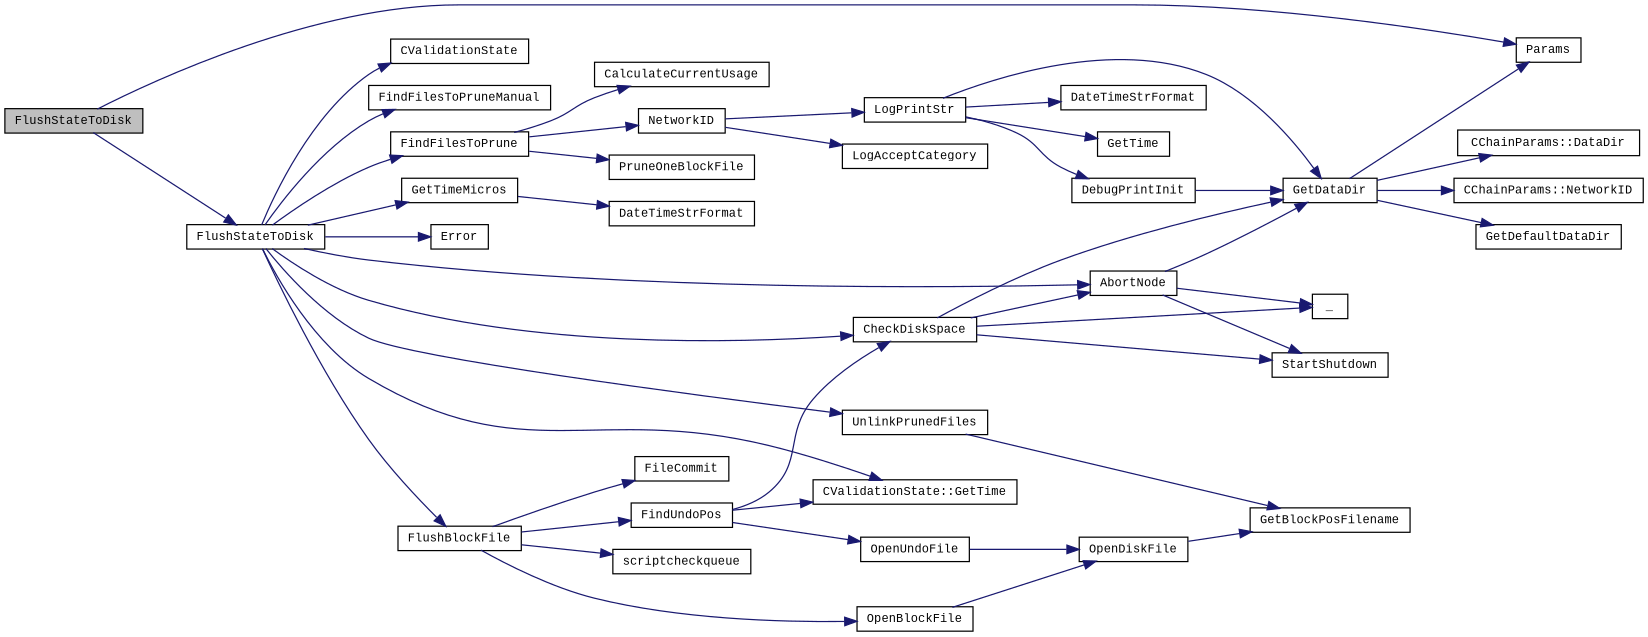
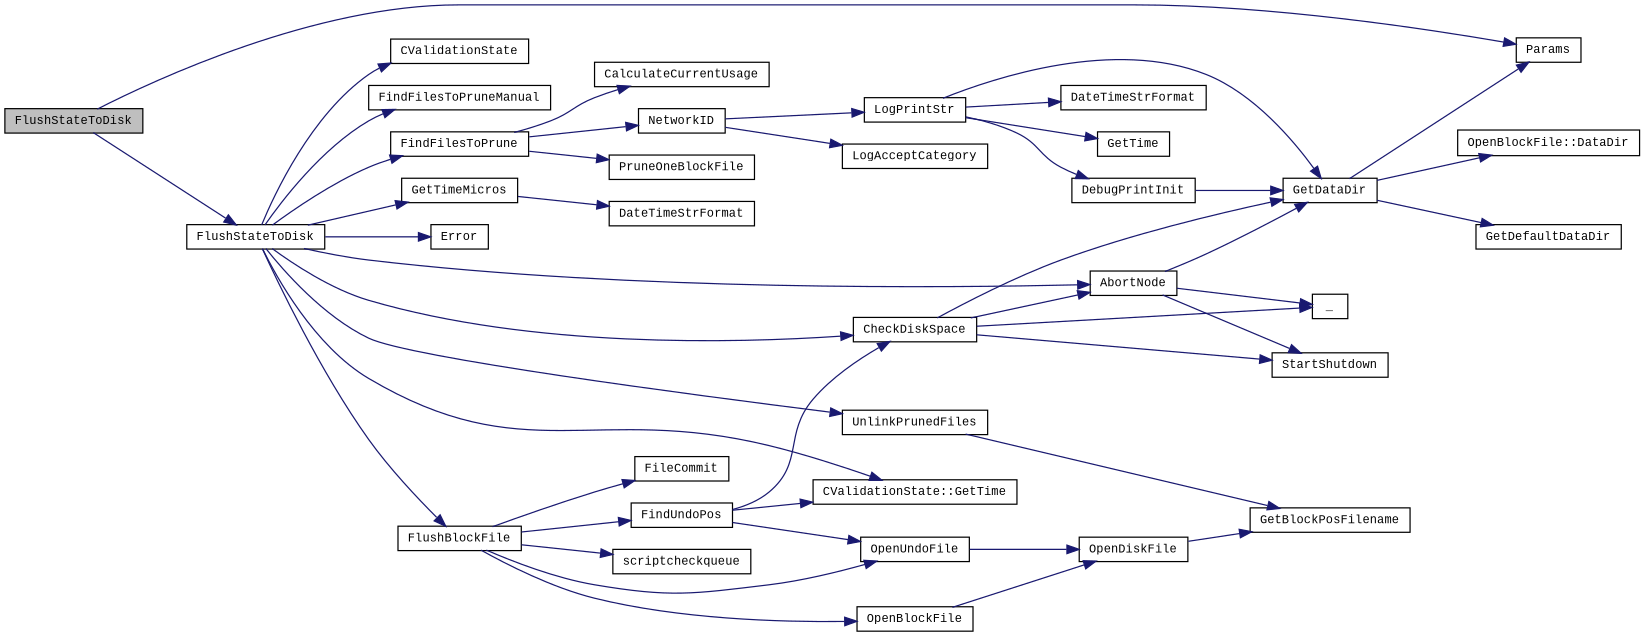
node "CChainParams::DataDir": label "CChainParams::DataDir" -> "OpenBlockFile::DataDir"
node "CChainParams::NetworkID": removed
edge "FlushBlockFile" -> "OpenUndoFile": added
